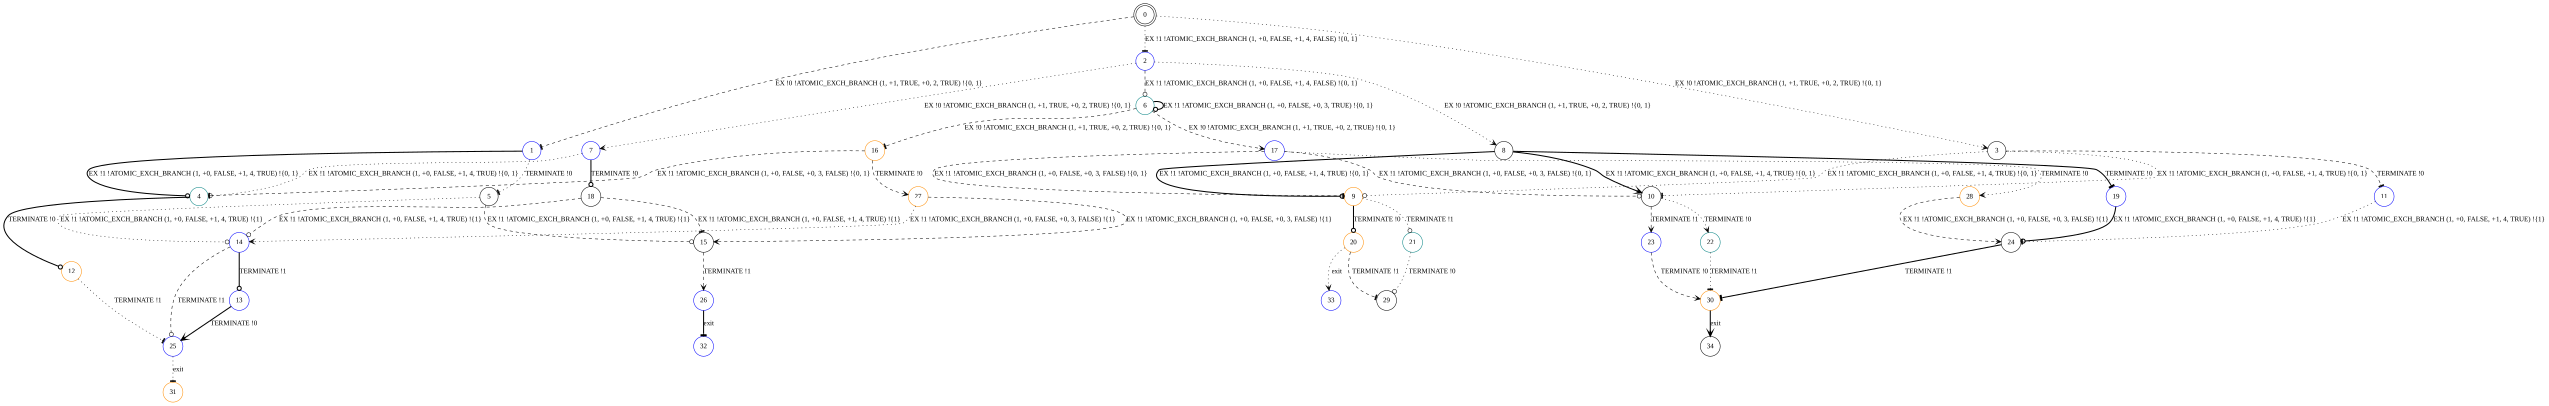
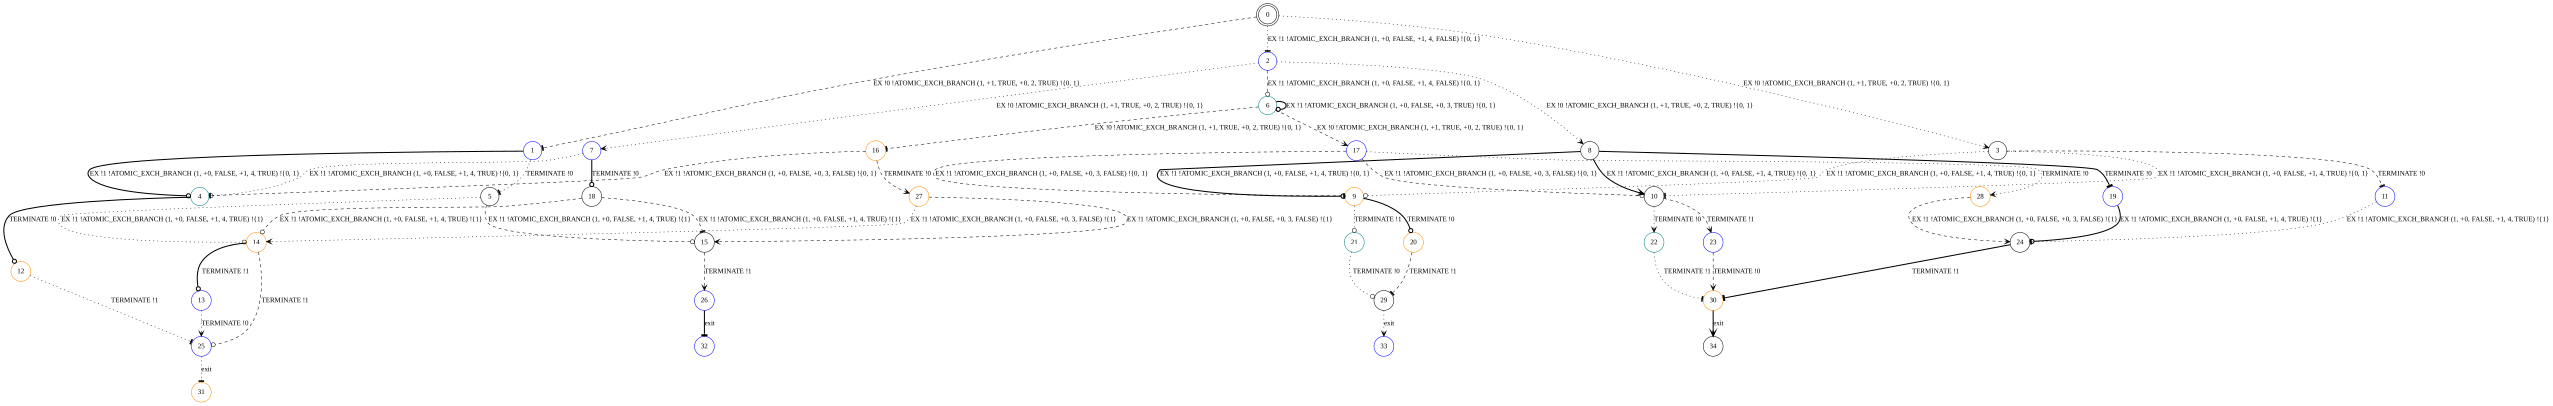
node "14": color blue -> darkorange
edge "20" -> "33": now "29" -> "33"
edge "13" -> "25": style bold -> dotted
